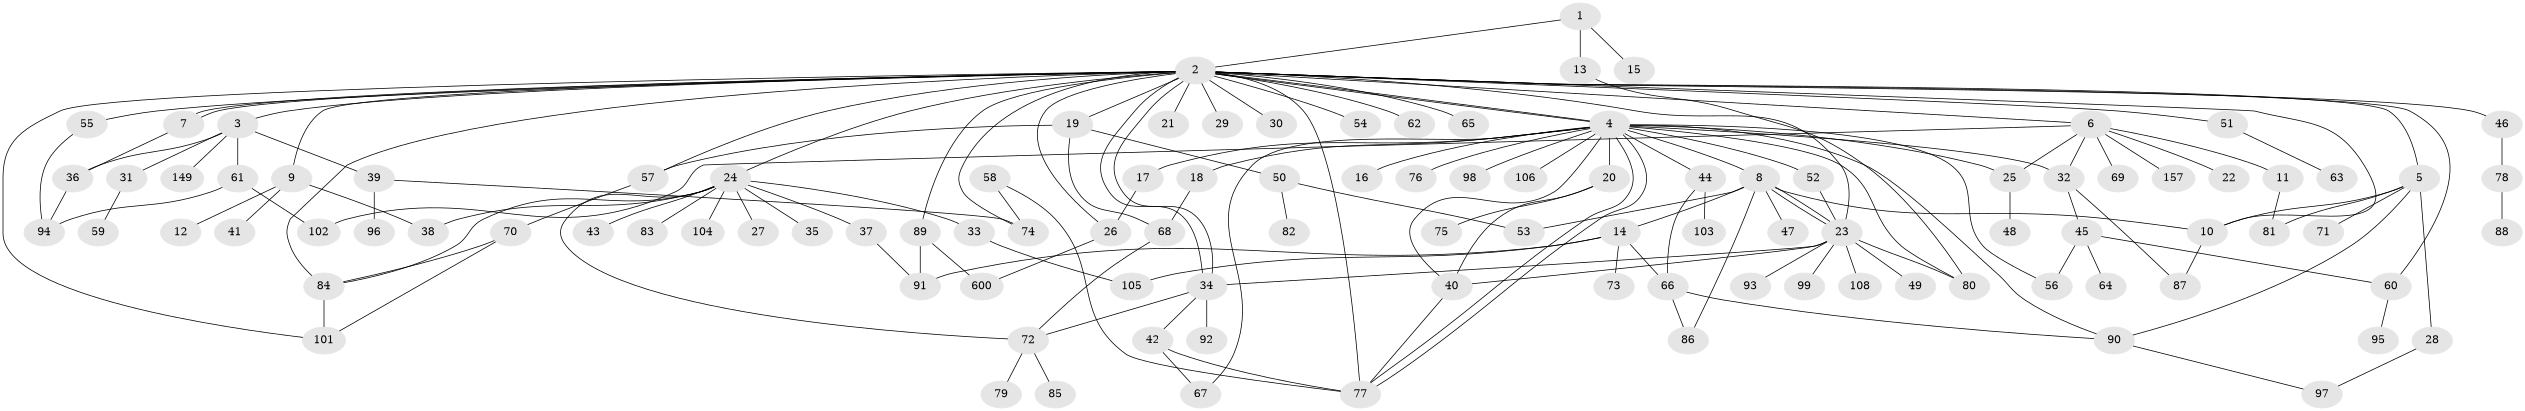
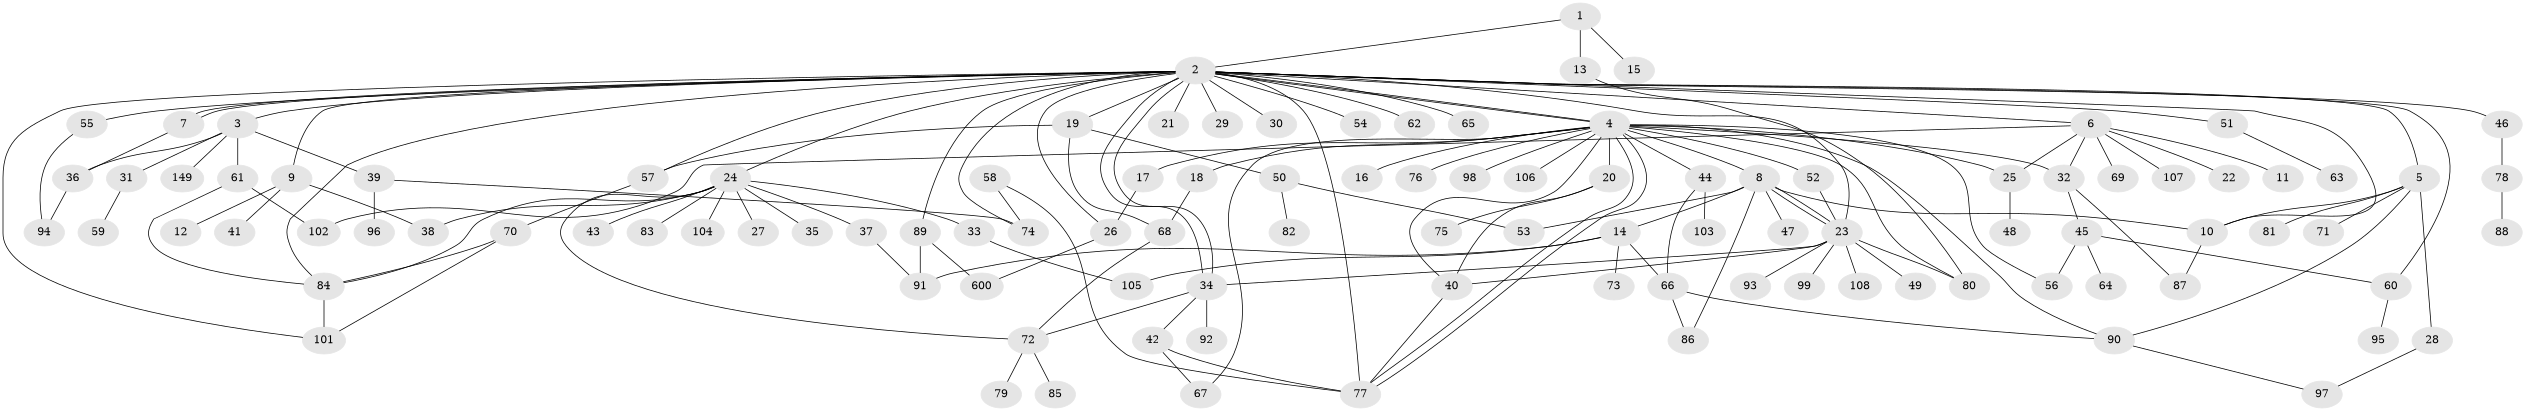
node "157": label "157" -> "107"
edge "61" -- "94": now "61" -- "84"
edge "11" -- "81": removed
